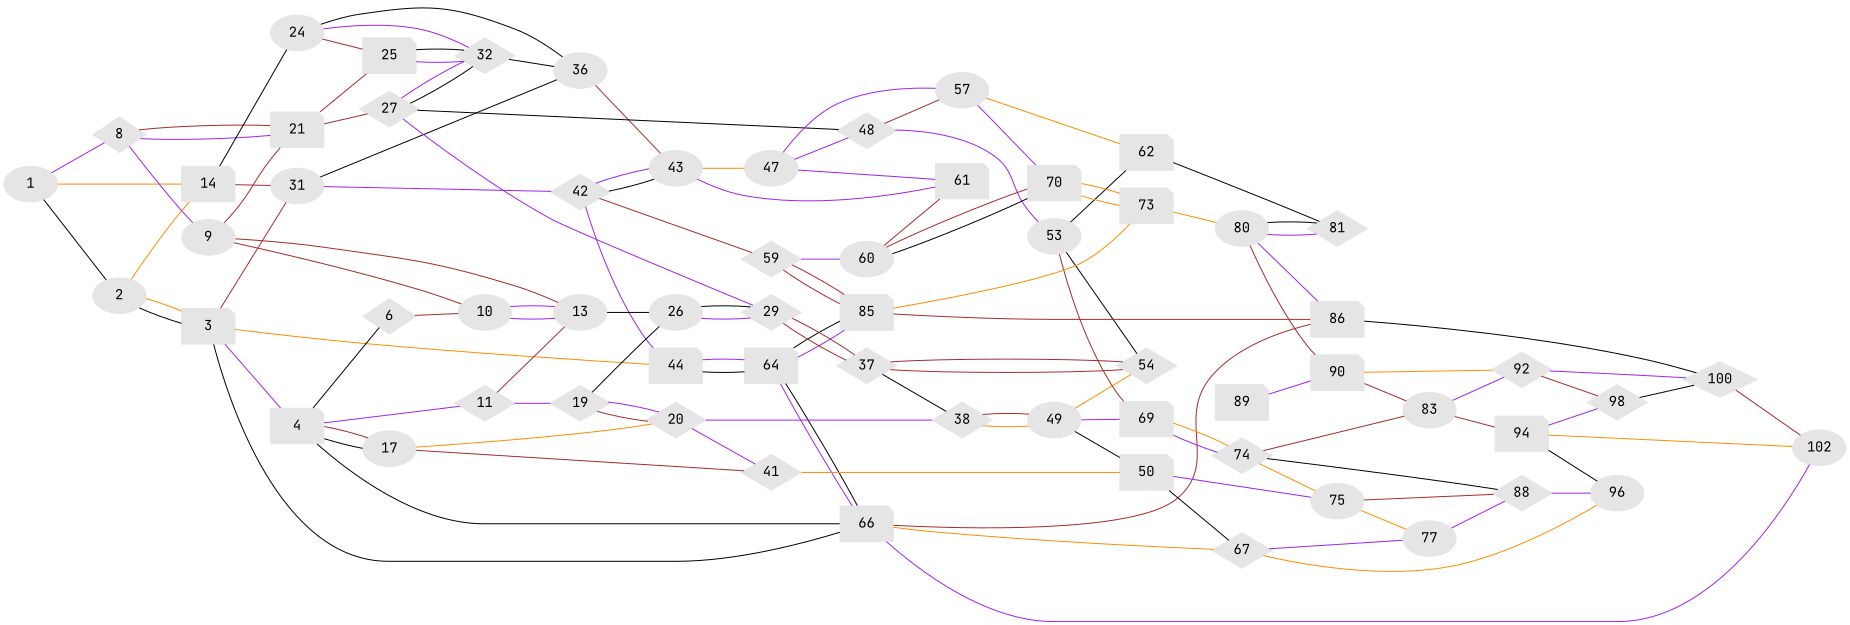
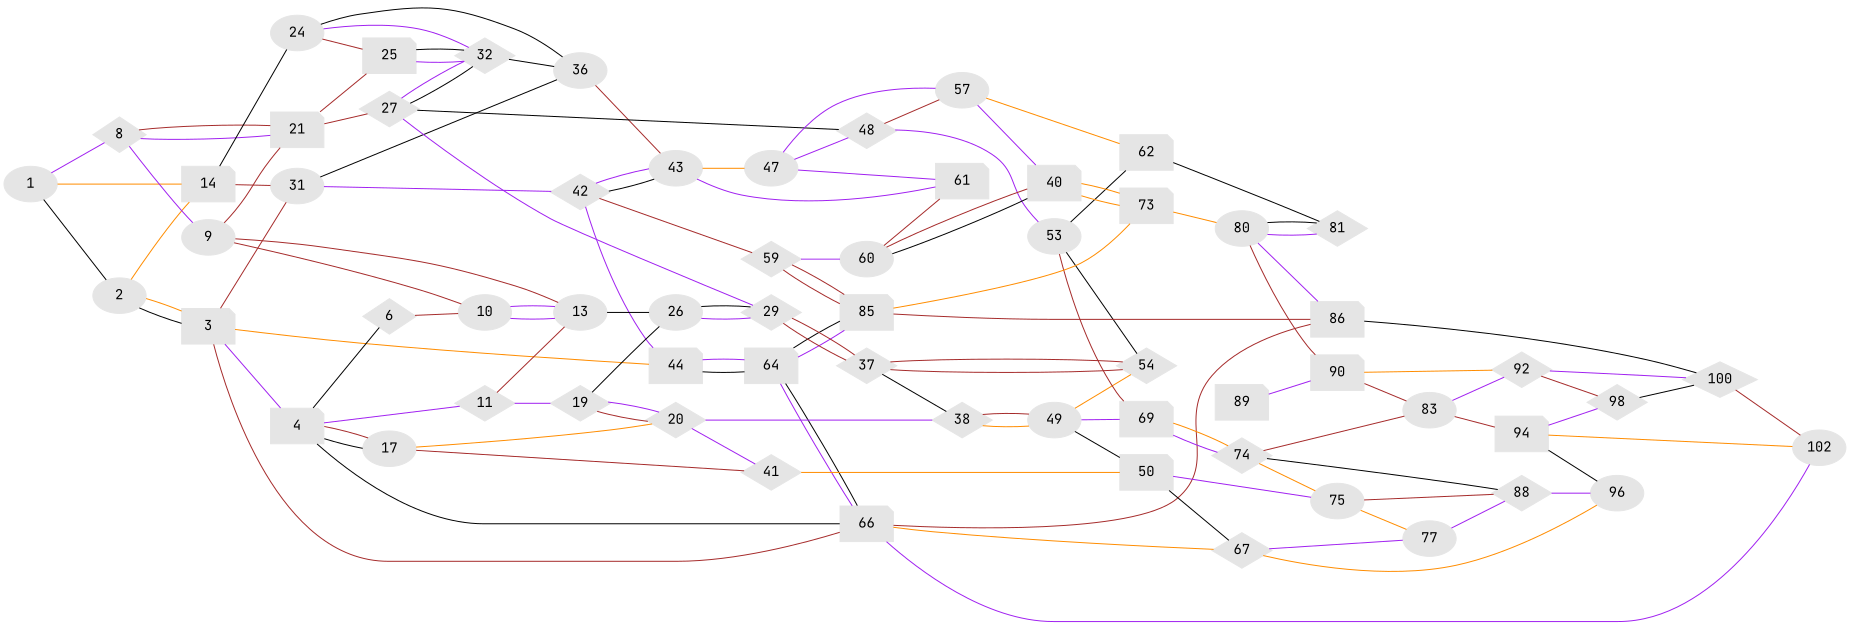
node "70": label "70" -> "40"
edge "3" -- "66": color black -> brown
